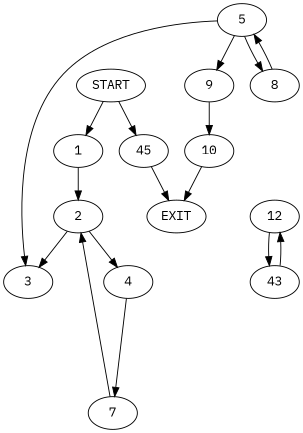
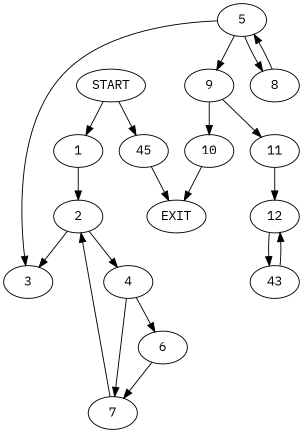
node "11": added
node "6": added
